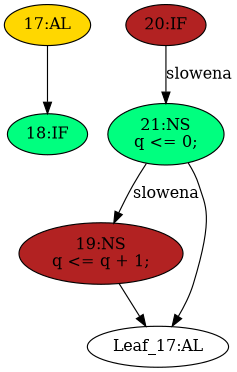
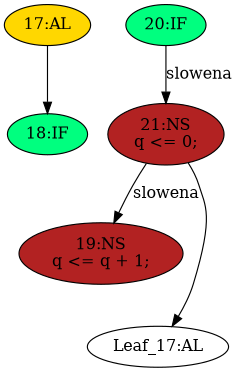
node "20:IF": fillcolor firebrick -> springgreen
node "21:NS q <= 0;": fillcolor springgreen -> firebrick
edge "19:NS q <= q + 1;" -> "Leaf_17:AL": removed
